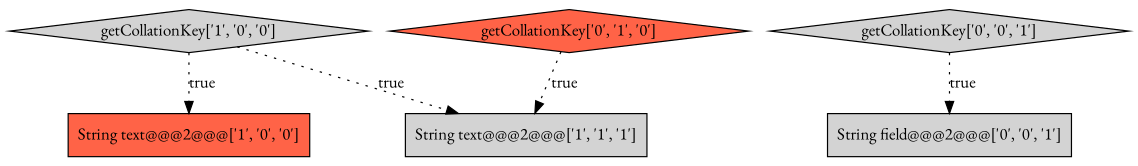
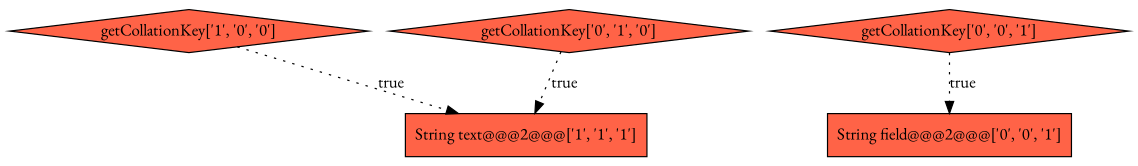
node "getCollationKey['1', '0', '0']": fillcolor lightgray -> tomato
node "getCollationKey['0', '0', '1']": fillcolor lightgray -> tomato
node "String text@@@2@@@['1', '0', '0']": removed
node "String text@@@2@@@['1', '1', '1']": fillcolor lightgray -> tomato
node "String field@@@2@@@['0', '0', '1']": fillcolor lightgray -> tomato
